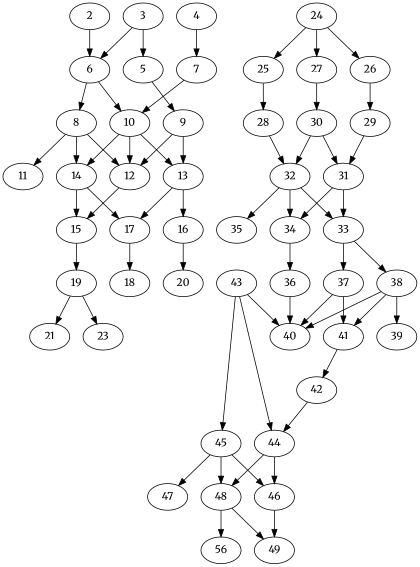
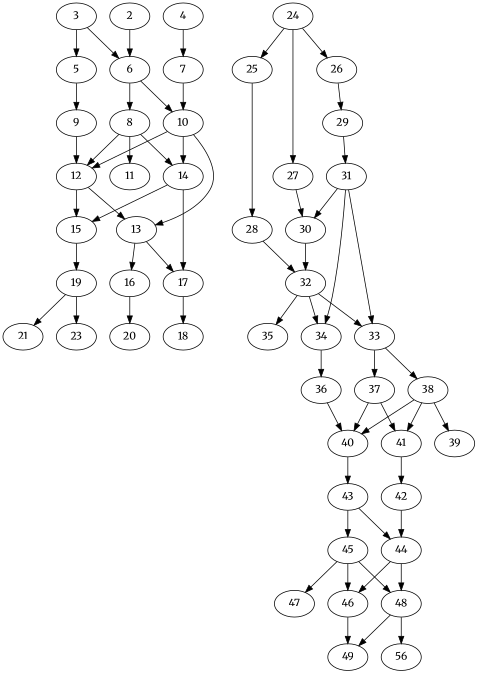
edge "9" -> "13": now "12" -> "13"
edge "30" -> "31": reversed
edge "43" -> "40": reversed
